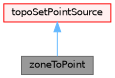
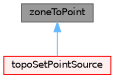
edge "zoneToPoint" -> "topoSetPointSource": reversed
